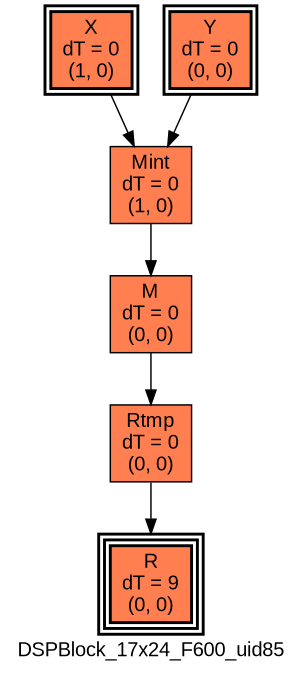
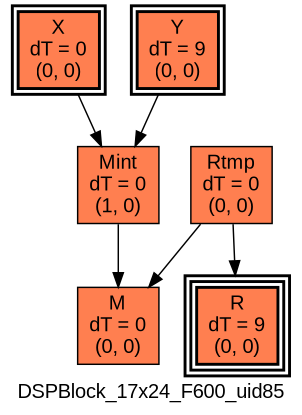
node "X dT = 0 (1, 0)": label "X dT = 0 (1, 0)" -> "X dT = 0 (0, 0)"
node "Y dT = 0 (0, 0)": label "Y dT = 0 (0, 0)" -> "Y dT = 9 (0, 0)"
edge "M dT = 0 (0, 0)" -> "Rtmp dT = 0 (0, 0)": reversed
